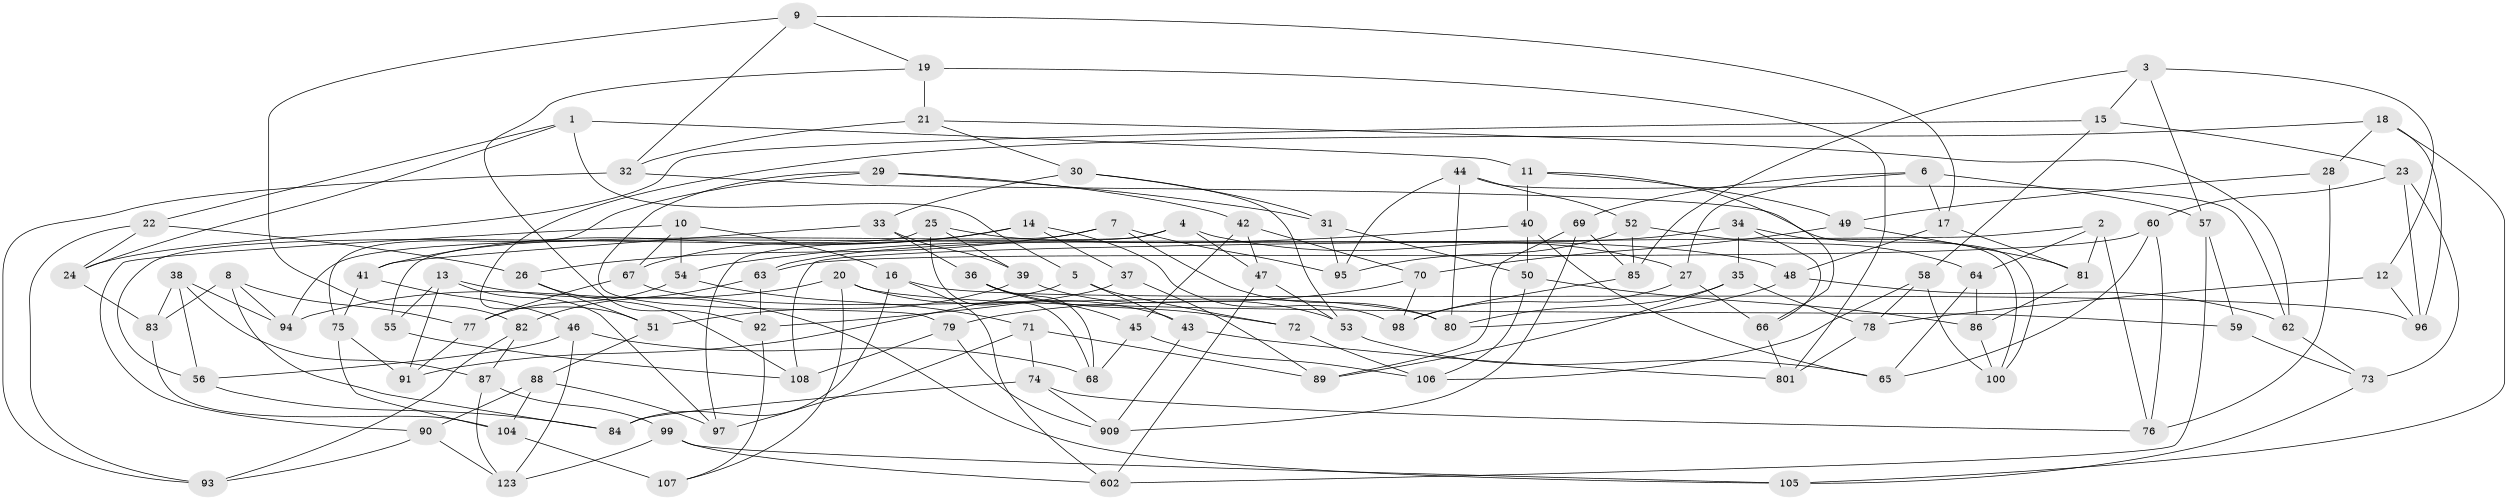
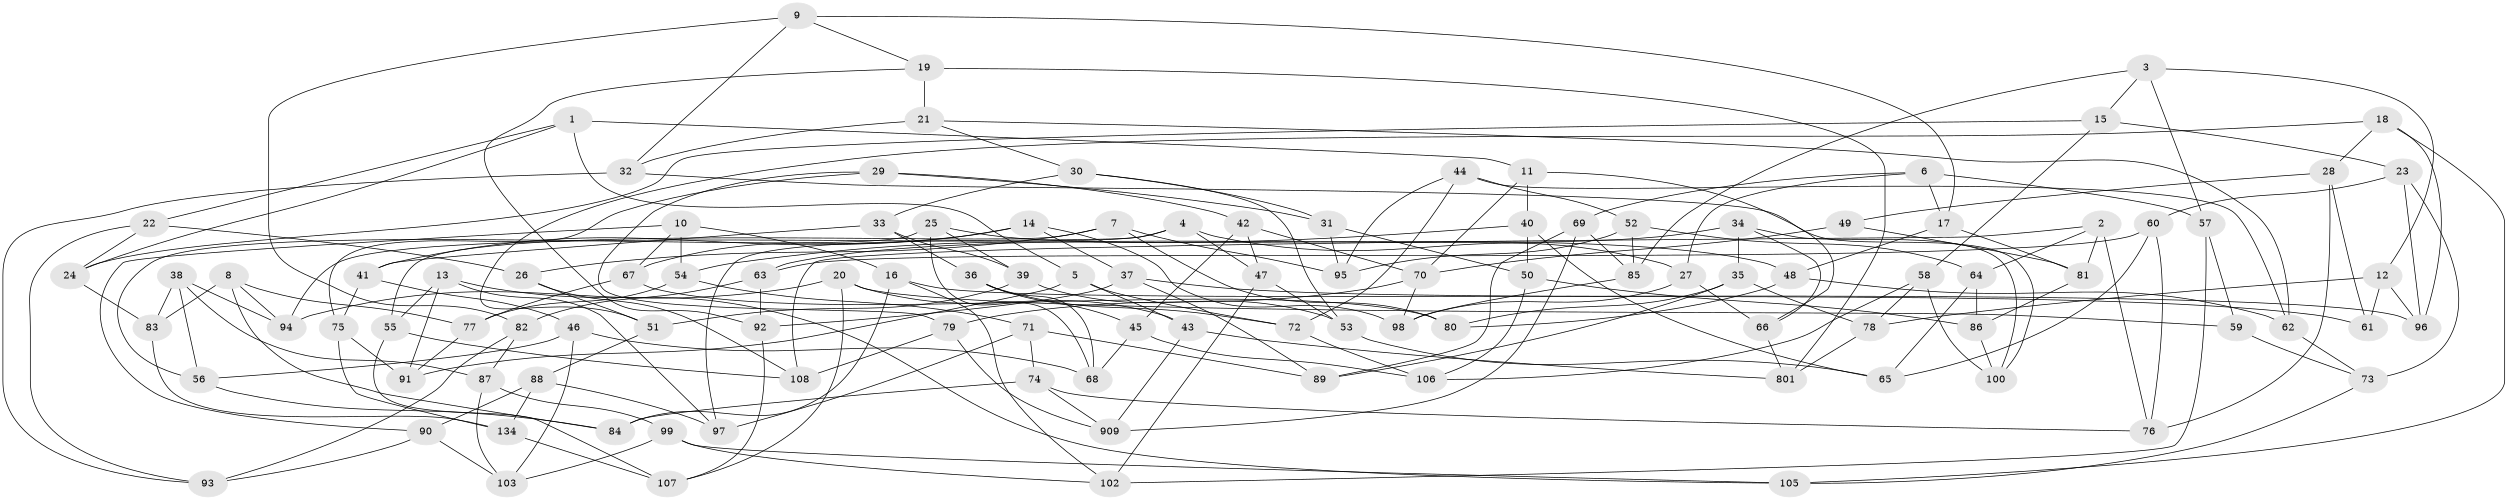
edge "11" -- "49": now "11" -- "70"
edge "44" -- "80": now "44" -- "72"
node "61": added
edge "55" -- "107": added
node "104": label "104" -> "134"
node "123": label "123" -> "103"
node "602": label "602" -> "102"
